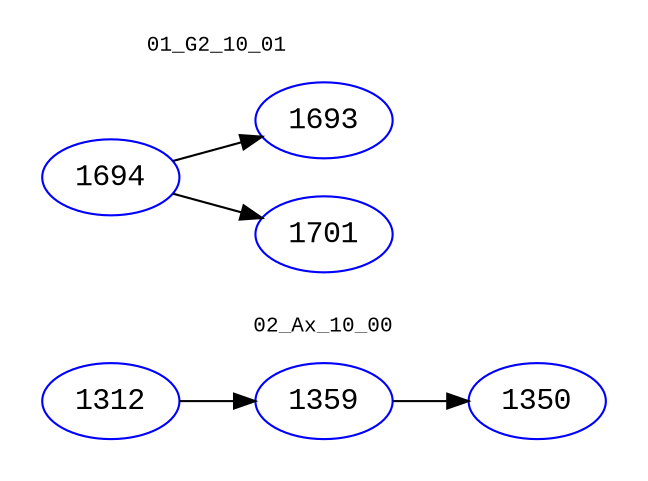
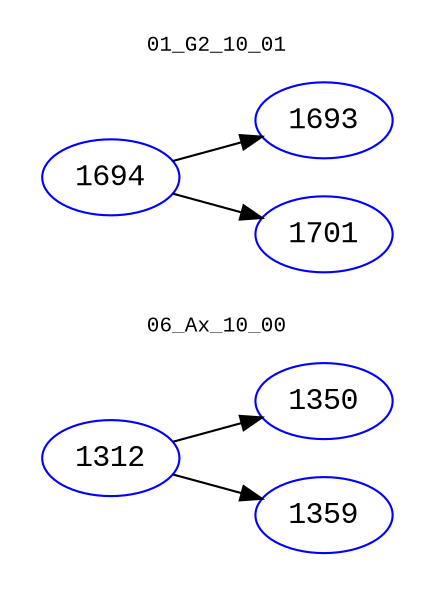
cluster "02_Ax_10_00": label "02_Ax_10_00" -> "06_Ax_10_00"
edge "1359" -> "1350": now "1312" -> "1350"
